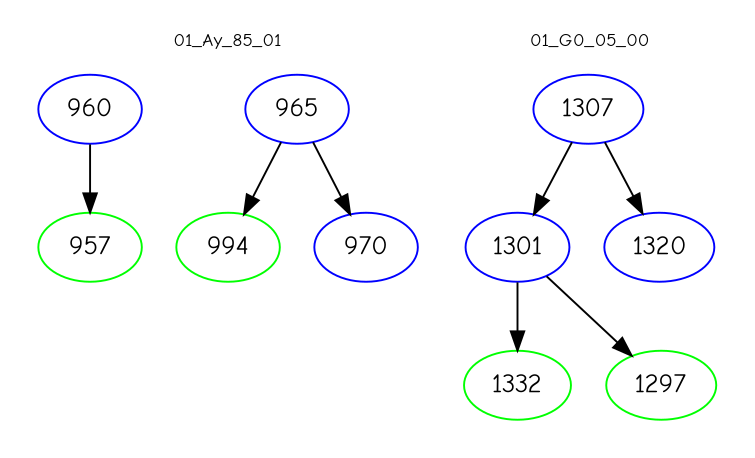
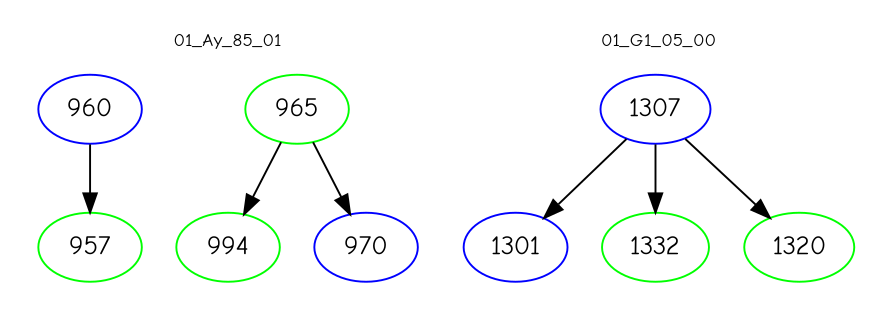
cluster "01_G0_05_00": label "01_G0_05_00" -> "01_G1_05_00"
node "965": color blue -> green
node "1320": color blue -> green
edge "1301" -> "1332": now "1307" -> "1332"
node "1297": removed
